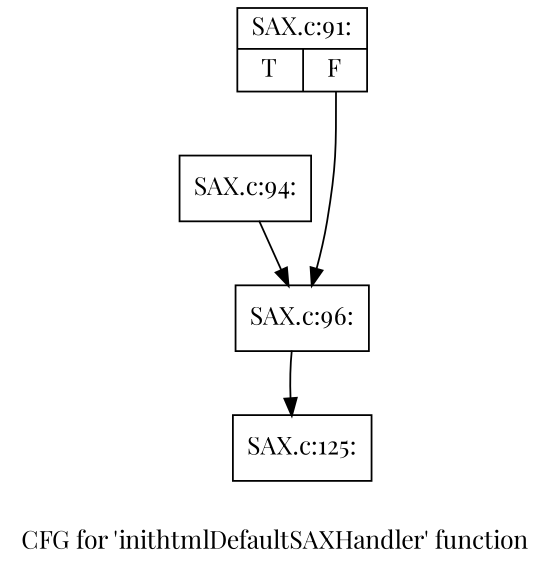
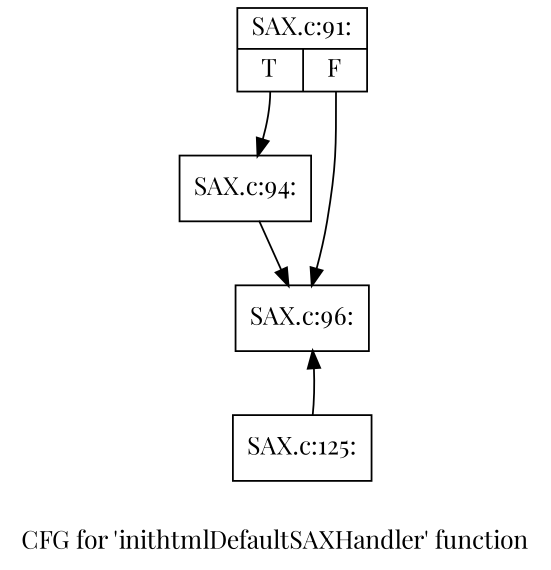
edge "SAX.c:91:" -> "SAX.c:94:": added
edge "SAX.c:96:" -> "SAX.c:125:": reversed
